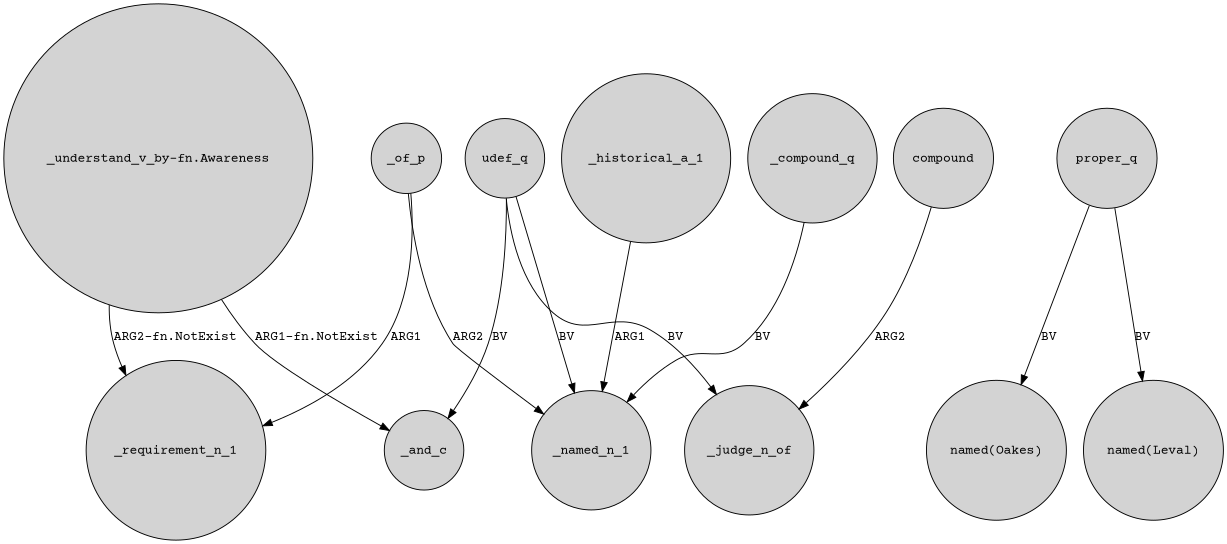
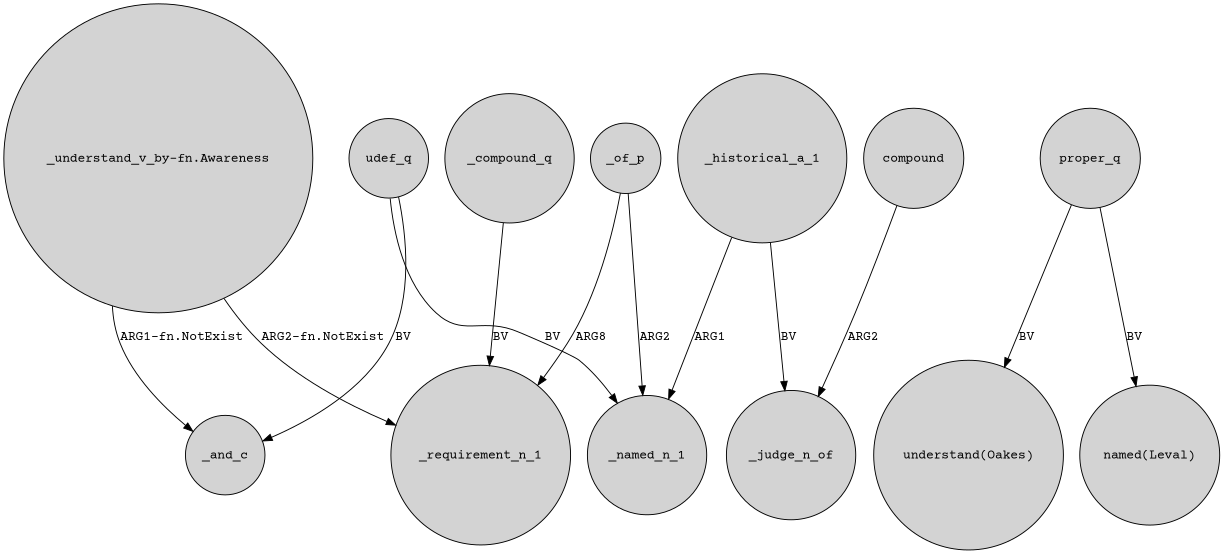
edge "udef_q" -> "_judge_n_of": now "_historical_a_1" -> "_judge_n_of"
edge "_of_p" -> "_requirement_n_1": label "ARG1" -> "ARG8"
edge "_compound_q" -> "_named_n_1": now "_compound_q" -> "_requirement_n_1"
node "named(Oakes)": label "named(Oakes)" -> "understand(Oakes)"
